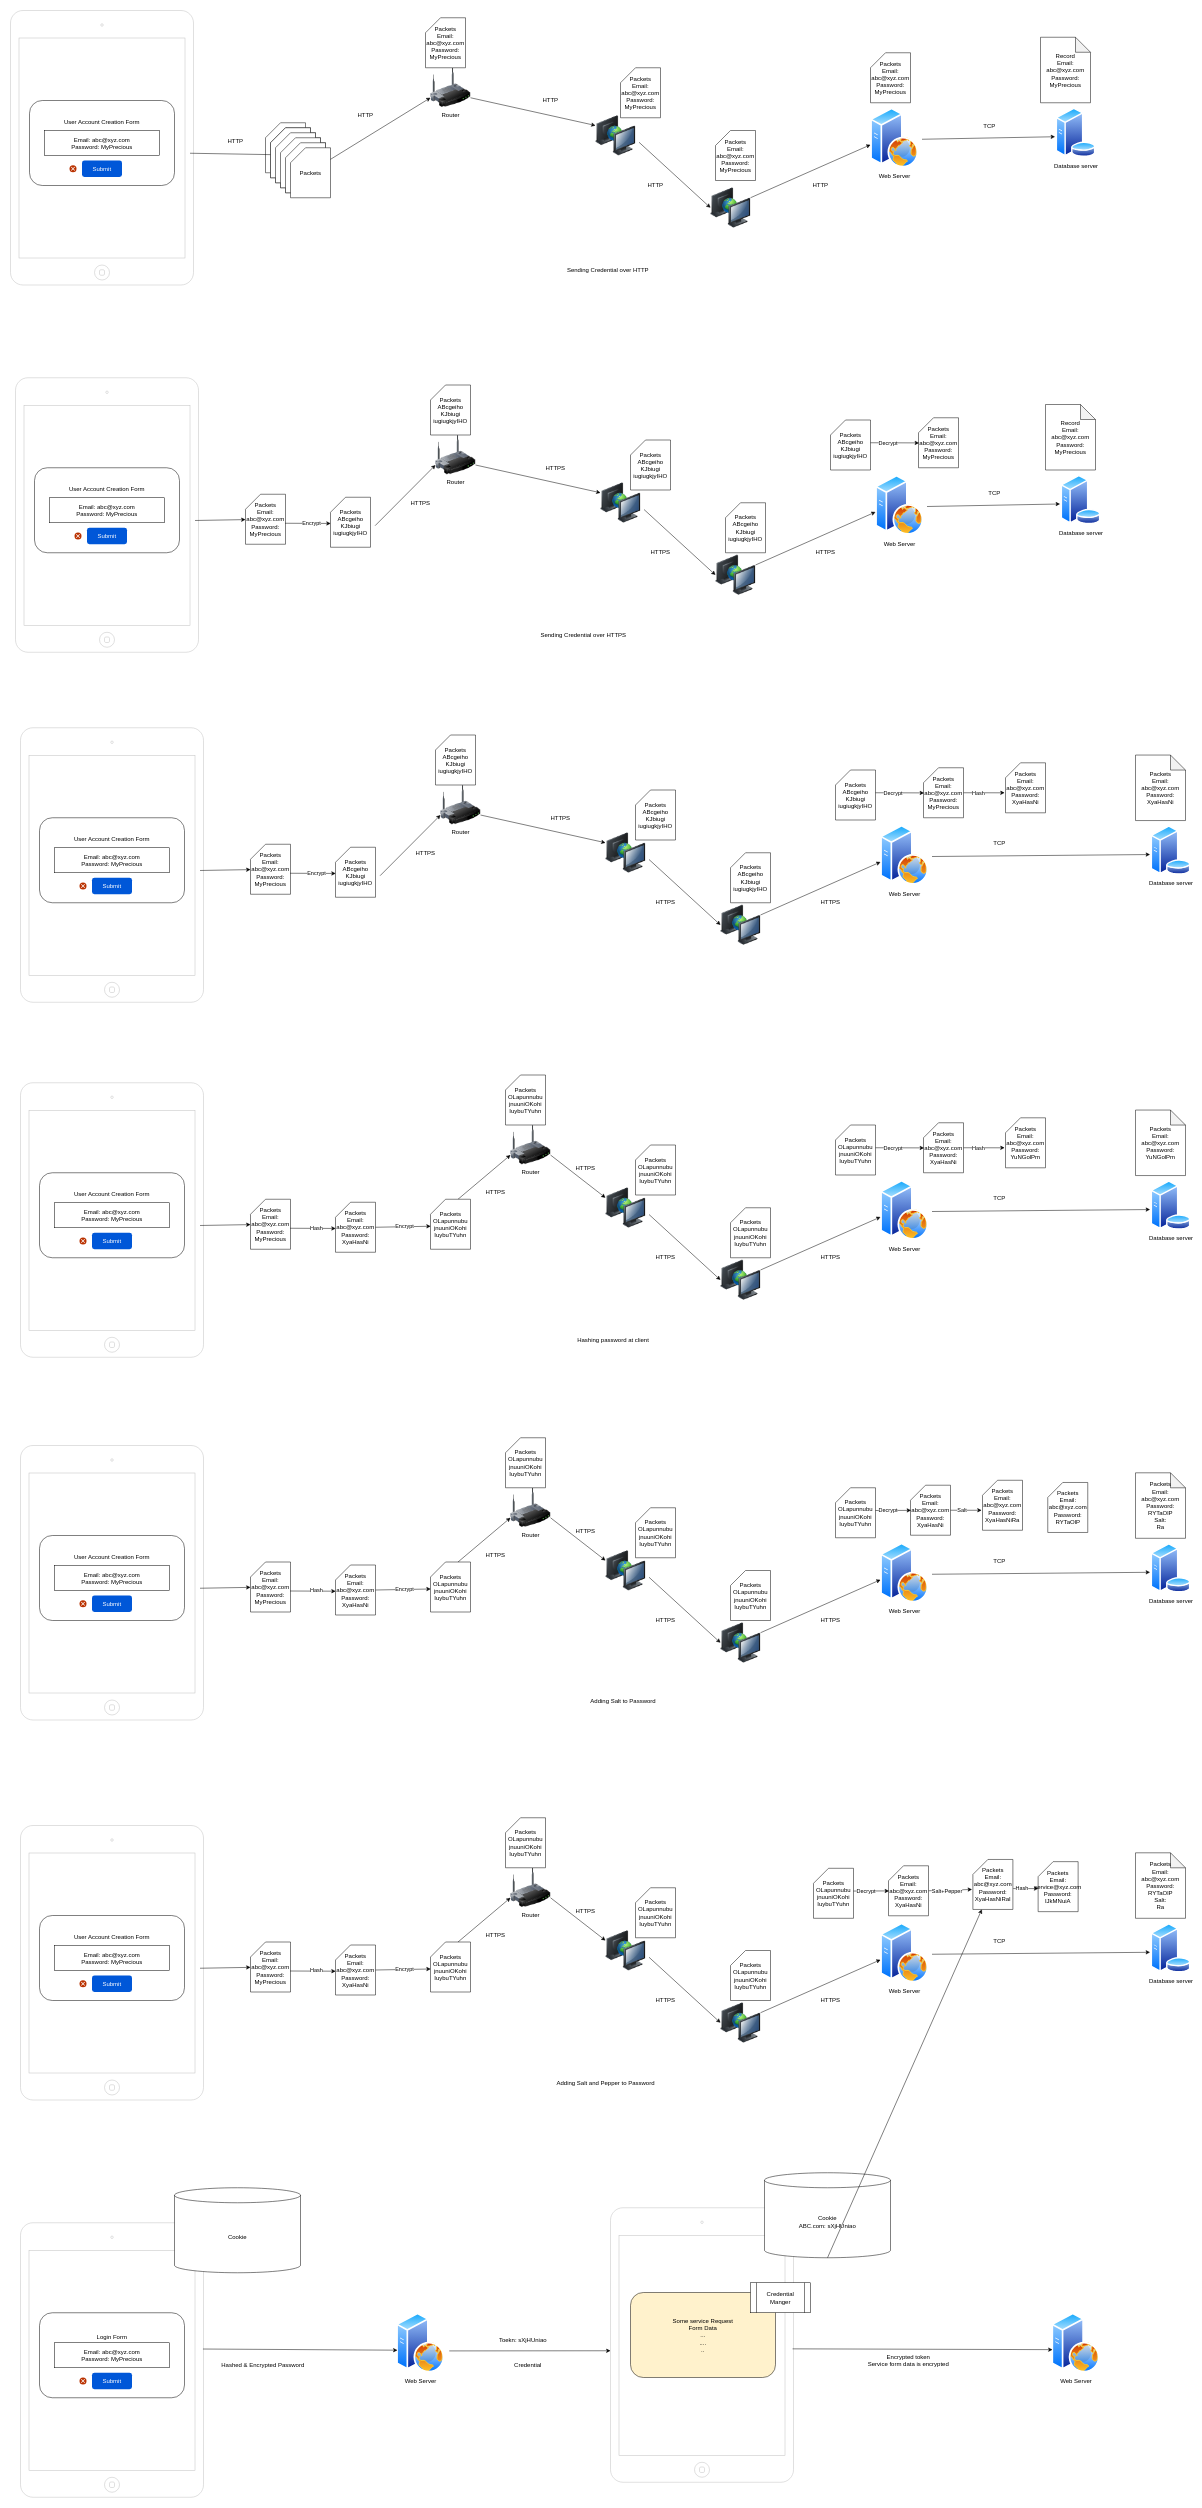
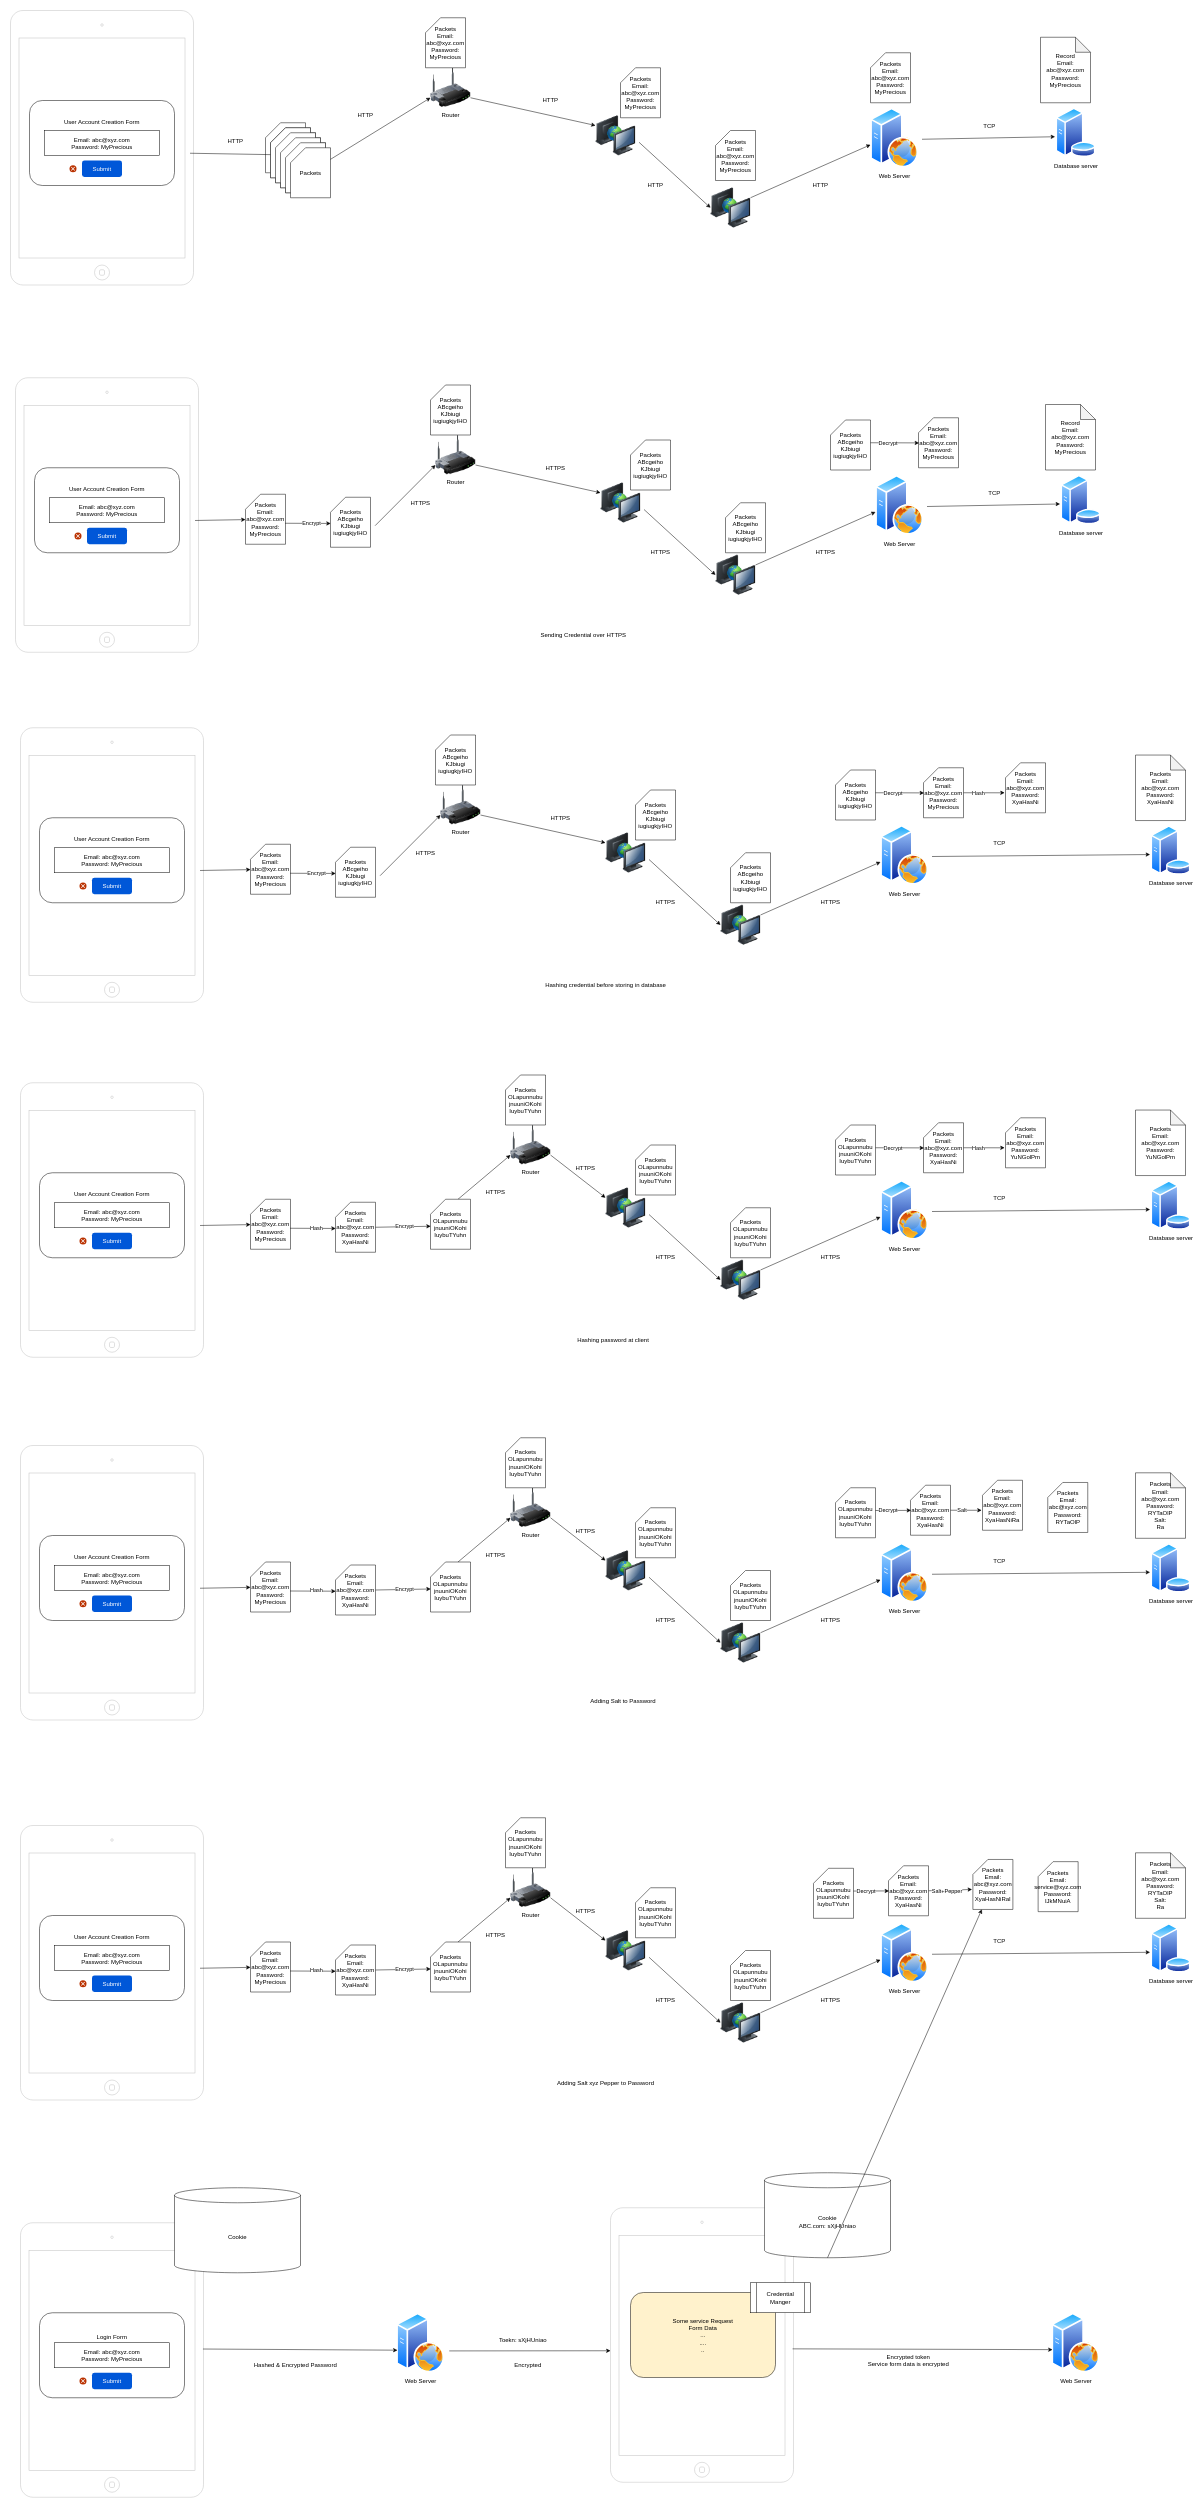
node "Sending Credential over HTTP": removed
node "Hashing credential before storing in database": added
edge "Packets Email: abc@xyz.comPassword: XyaHasNiRaI" -> "Packets Email: service@xyz.comPassword: IJkMNuiA": removed, label "Hash"
node "Adding Salt and Pepper to Password": label "Adding Salt and Pepper to Password" -> "Adding Salt xyz Pepper to Password"
node "Hashed & Encrypted Password": moved (263, 2365) -> (295, 2365)
node "Credential": label "Credential" -> "Encrypted"
